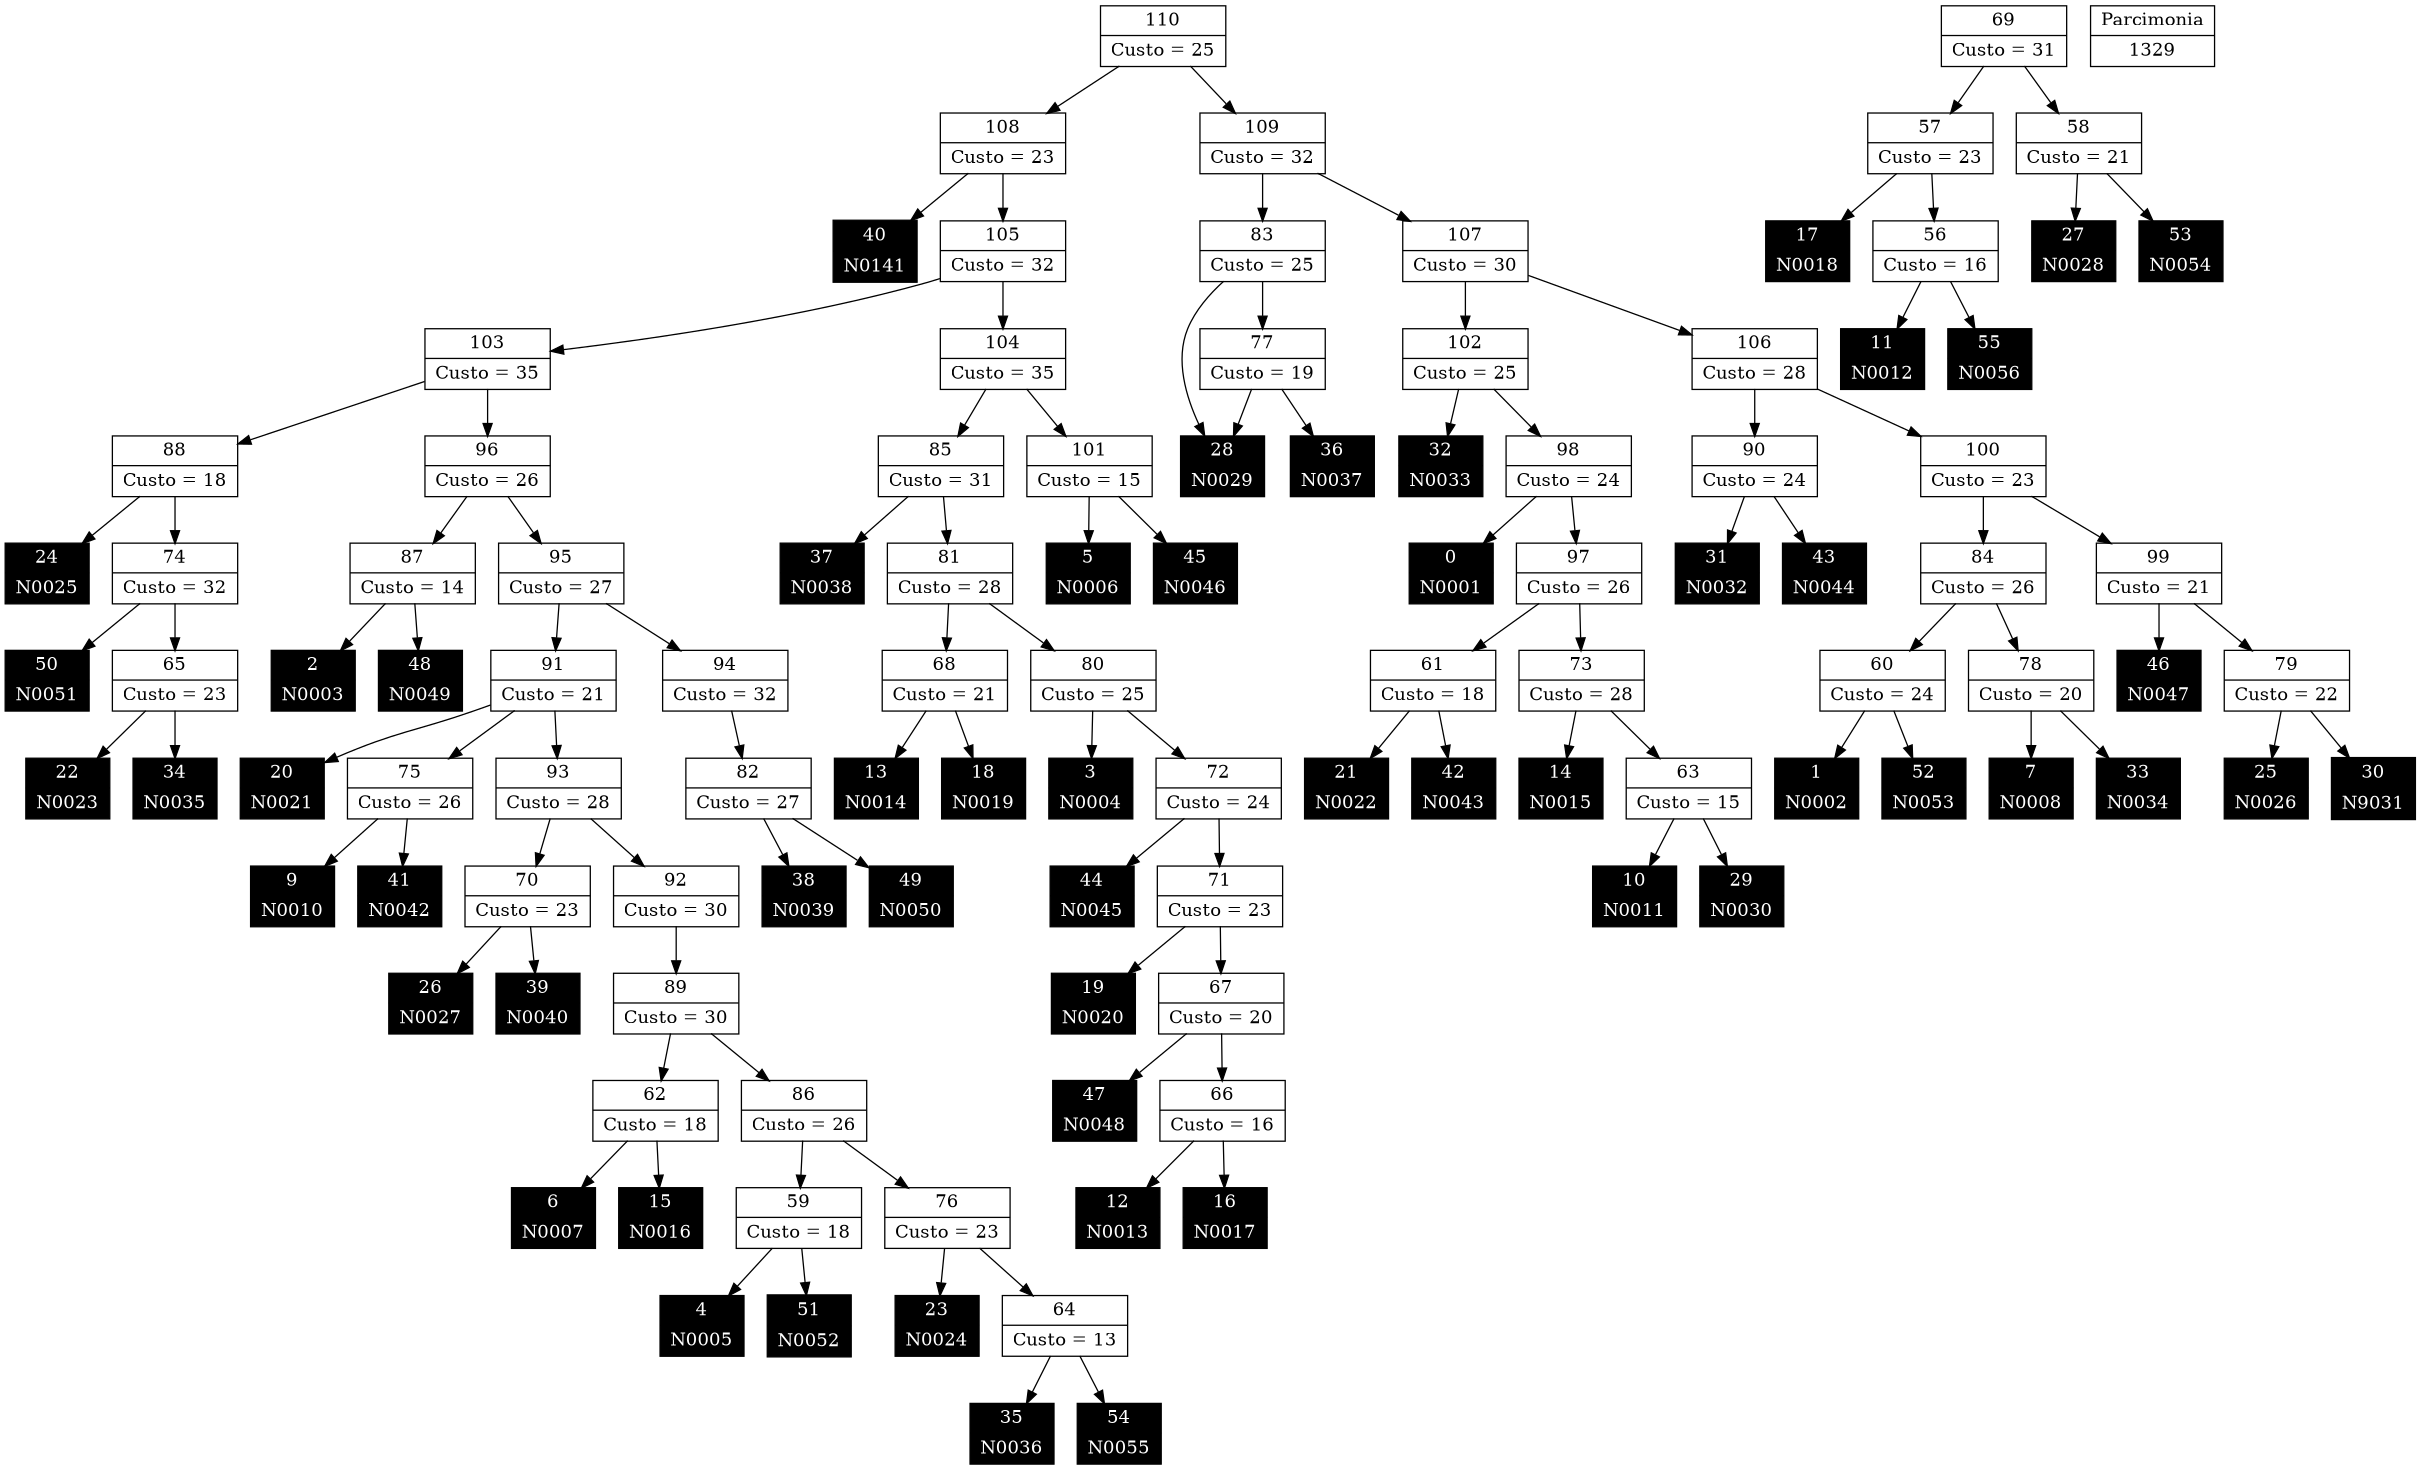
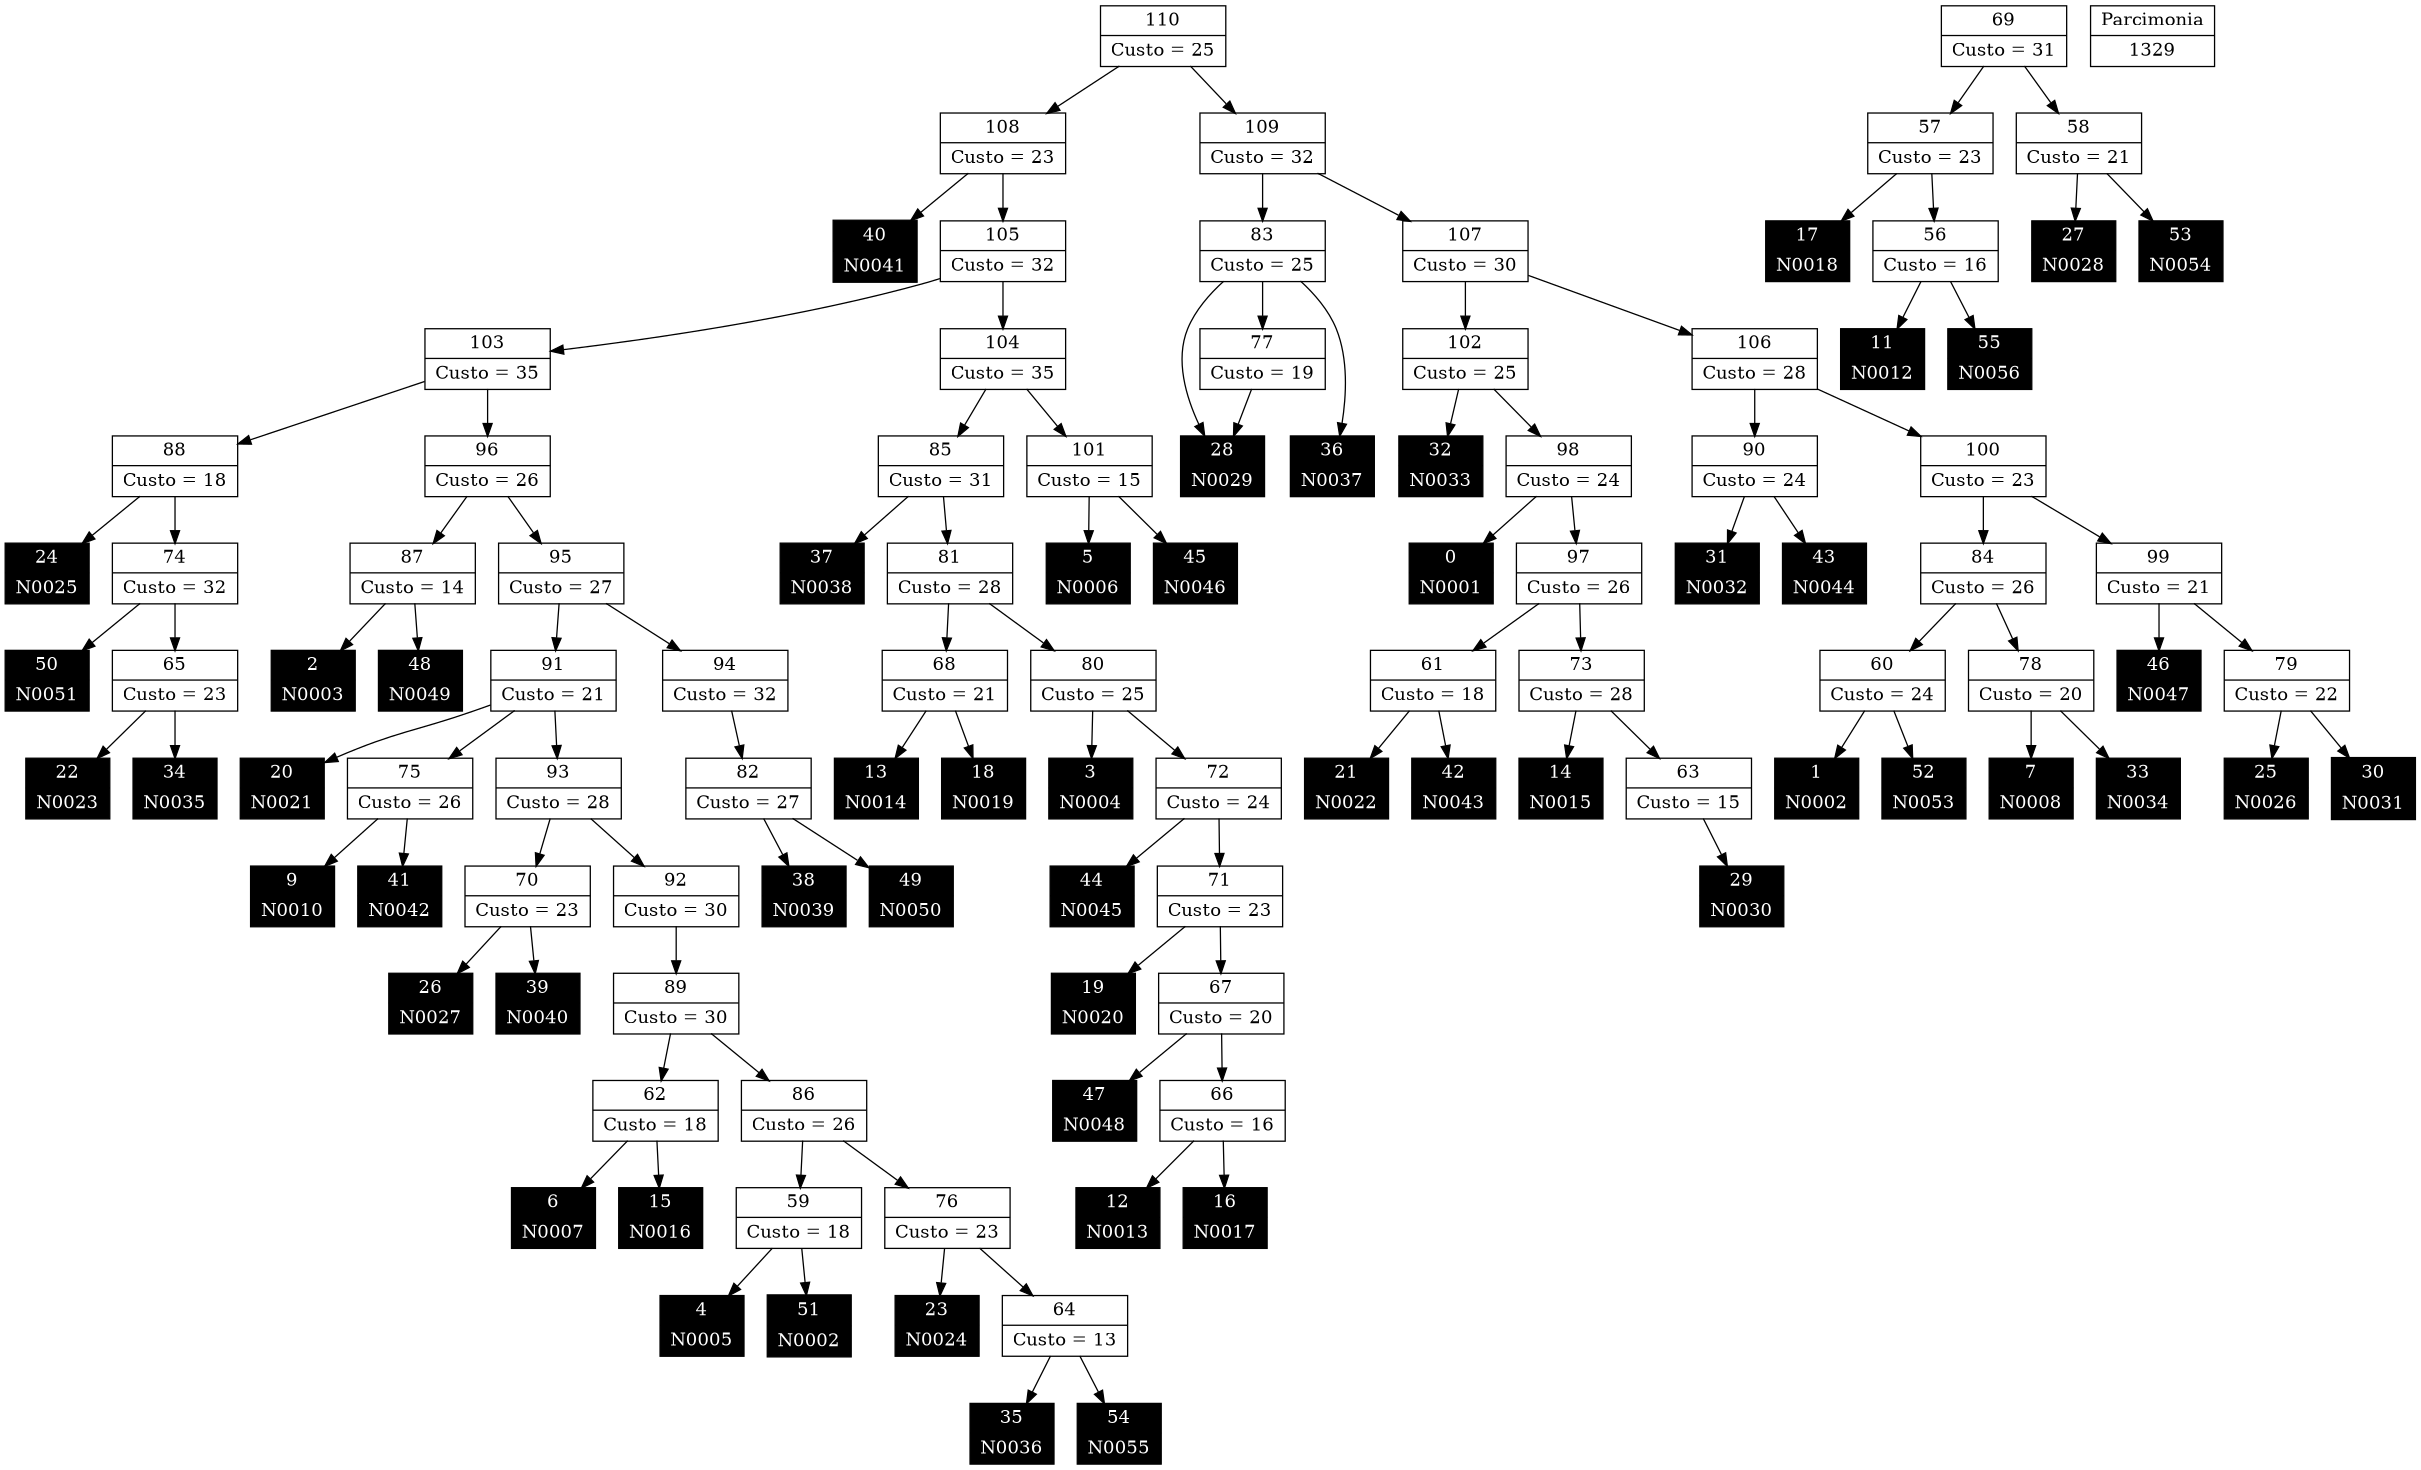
node "40": text "N0141" -> "N0041"
edge "77" -> "36": now "83" -> "36"
node "30": text "N9031" -> "N0031"
node "10": removed
node "51": text "N0052" -> "N0002"
